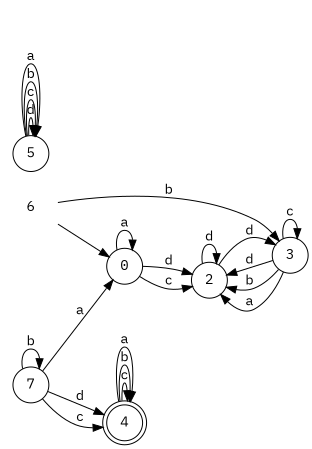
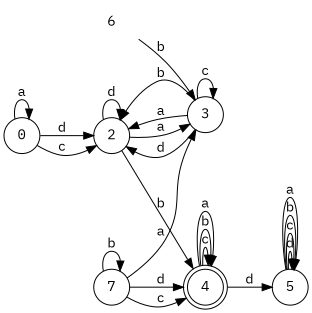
edge "2" -> "4": added, label "b"
edge "2" -> "3": label "d" -> "a"
edge "6" -> "0": removed
edge "4" -> "5": added, label "d"
edge "7" -> "0": now "7" -> "3"
